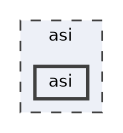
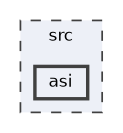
cluster "asi": label "asi" -> "src"
